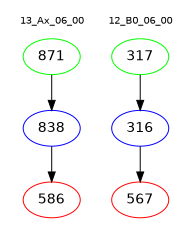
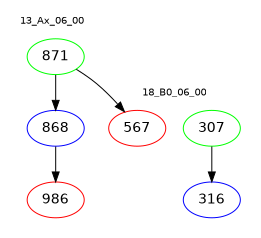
cluster "12_B0_06_00": label "12_B0_06_00" -> "18_B0_06_00"
node "317": label "317" -> "307"
node "838": label "838" -> "868"
edge "316" -> "567": now "871" -> "567"
node "586": label "586" -> "986"
